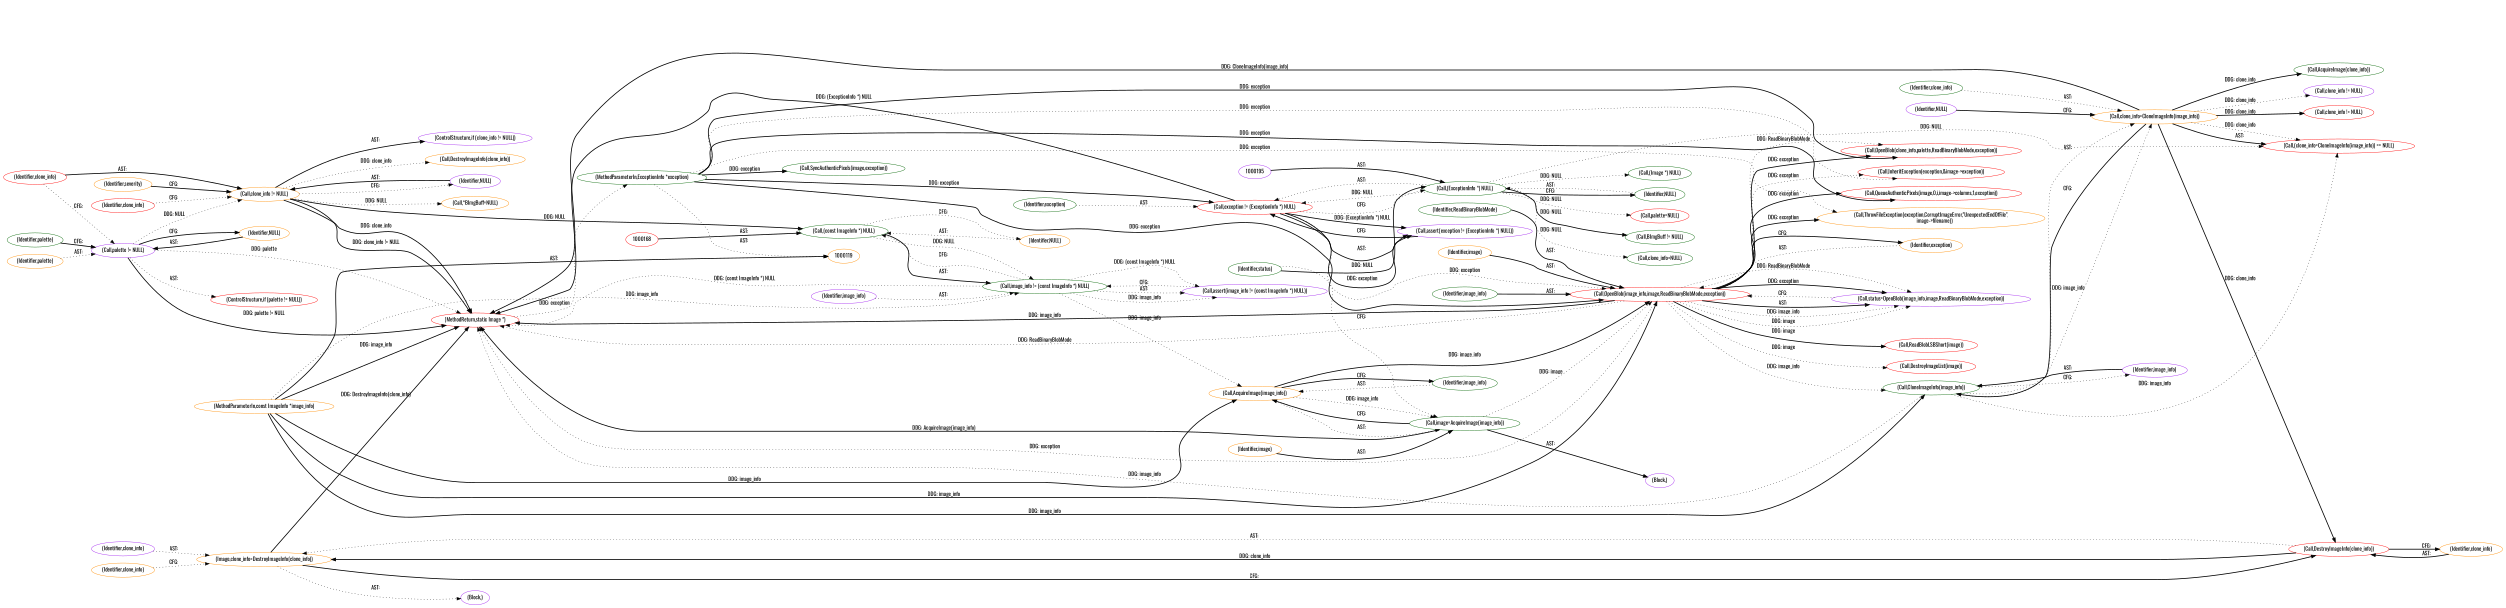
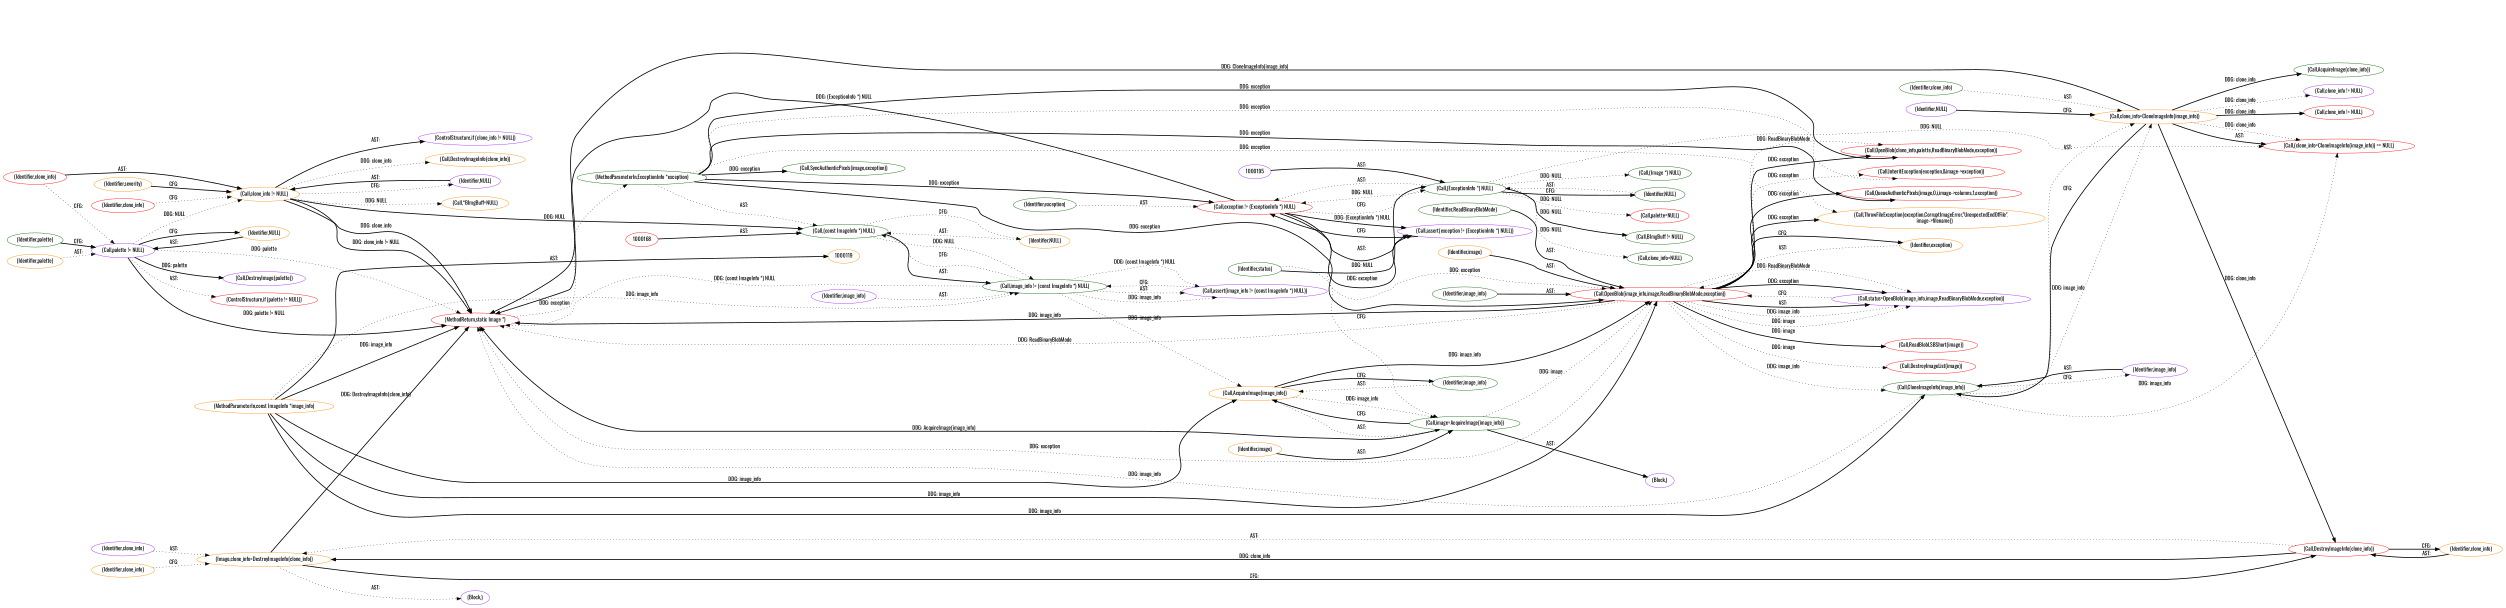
edge "(MethodParameterIn,ExceptionInfo *exception)" -> "1000119": now "(MethodParameterIn,ExceptionInfo *exception)" -> "(Call,(const ImageInfo *) NULL)"
node "(Call,DestroyImage(palette))": added
